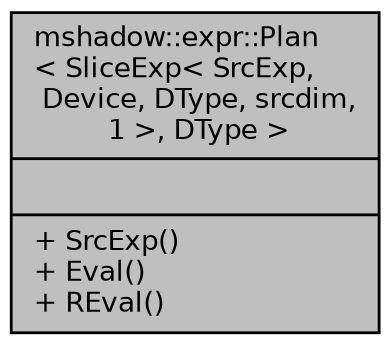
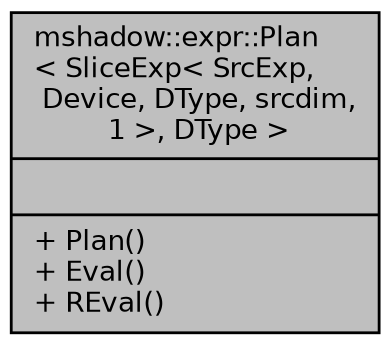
node "mshadow::expr::Plan": text "+ SrcExp()" -> "+ Plan()"
